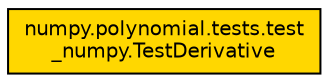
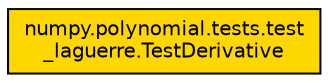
node "numpy.polynomial.tests.test _numpy.TestDerivative": label "numpy.polynomial.tests.test _numpy.TestDerivative" -> "numpy.polynomial.tests.test _laguerre.TestDerivative"
